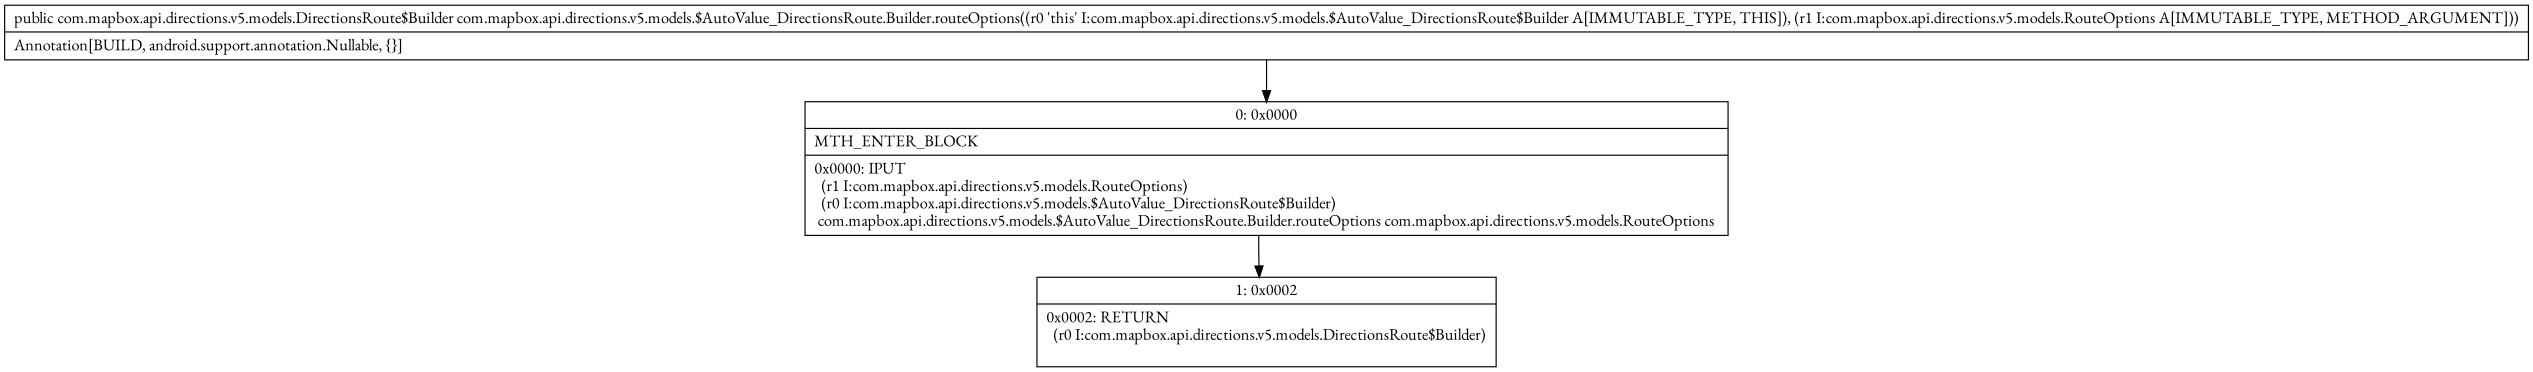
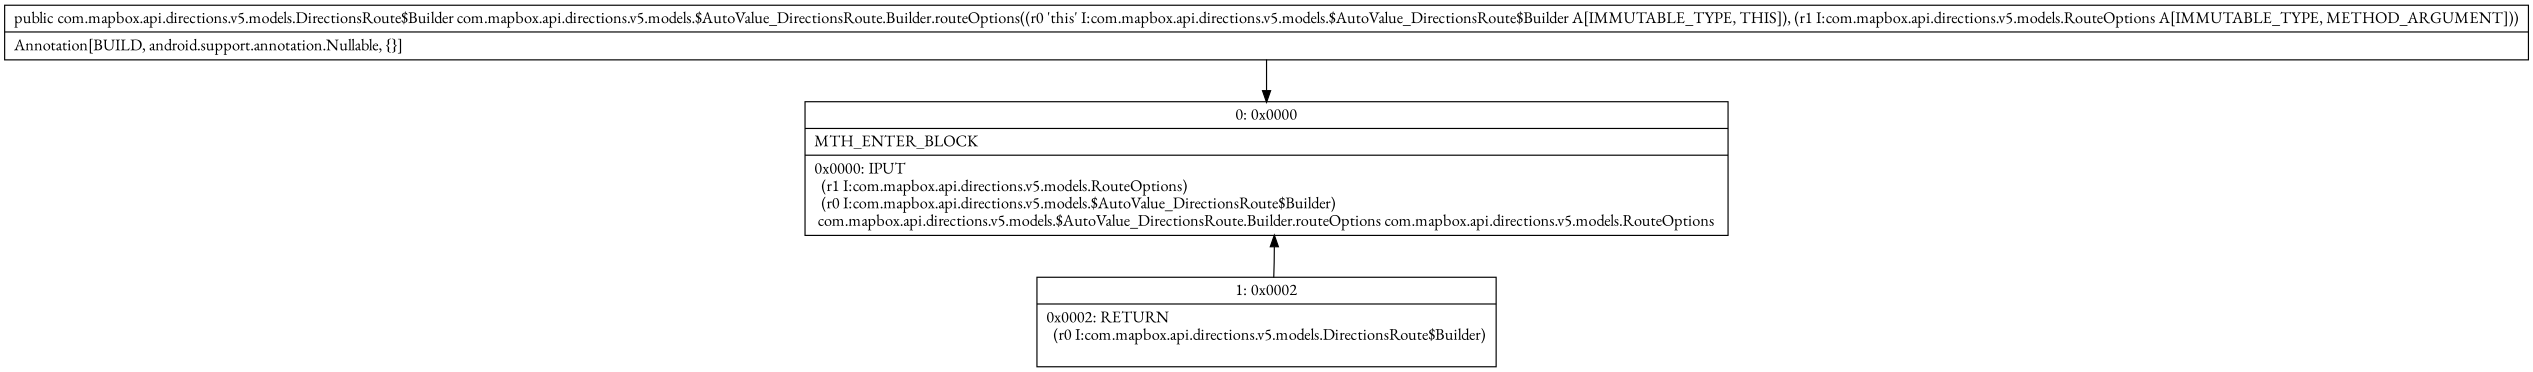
edge "0: 0x0000" -> "1: 0x0002": reversed
